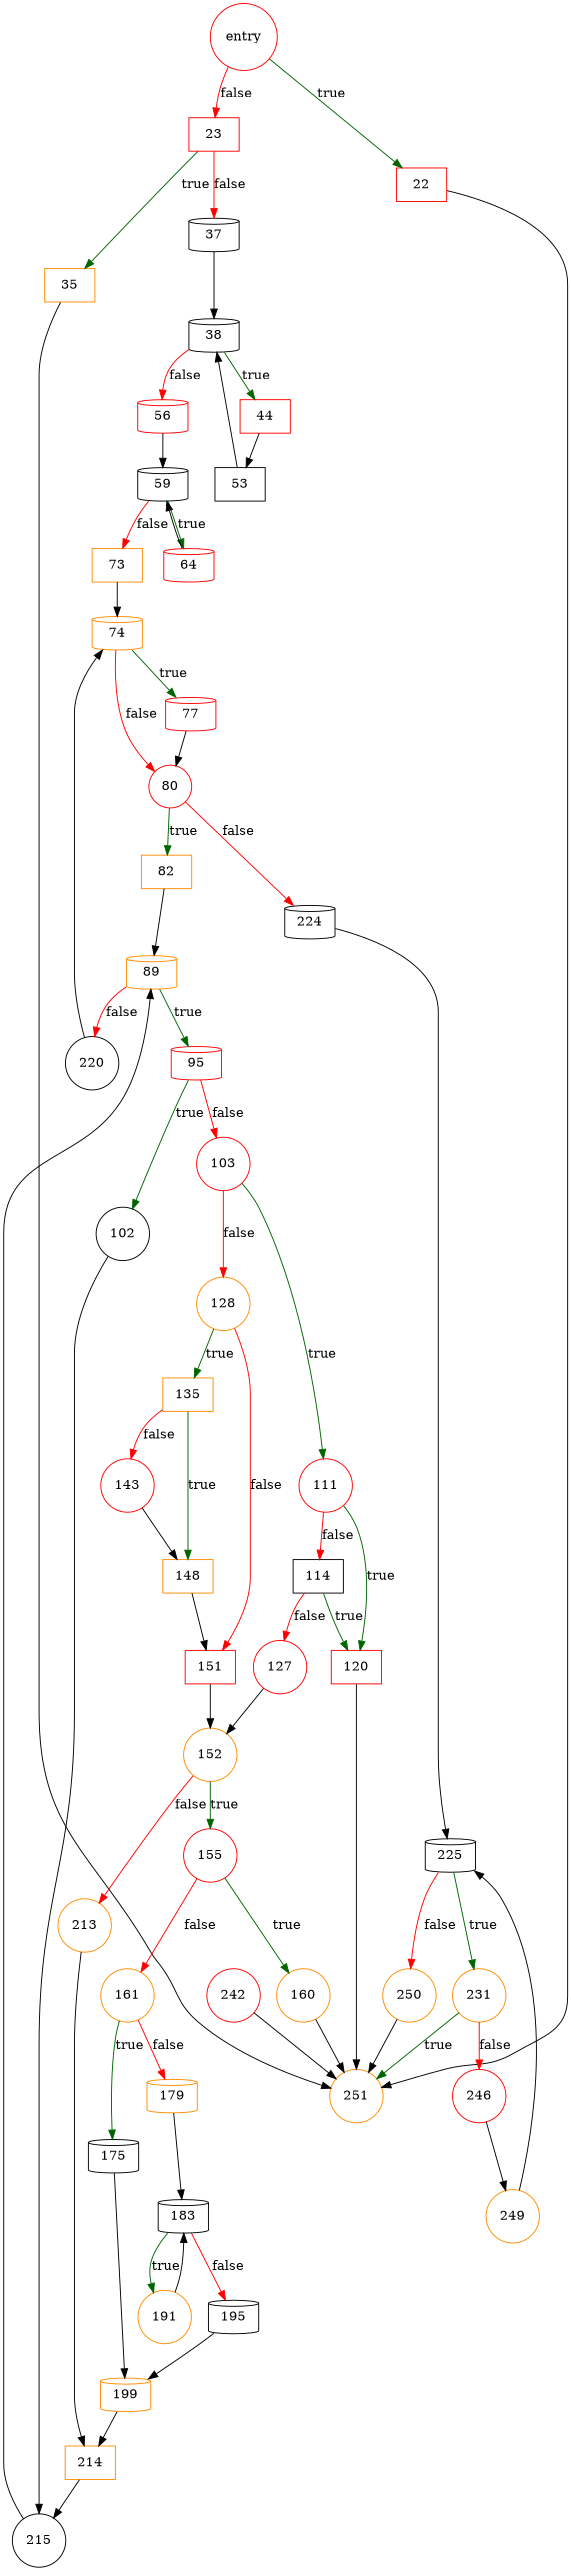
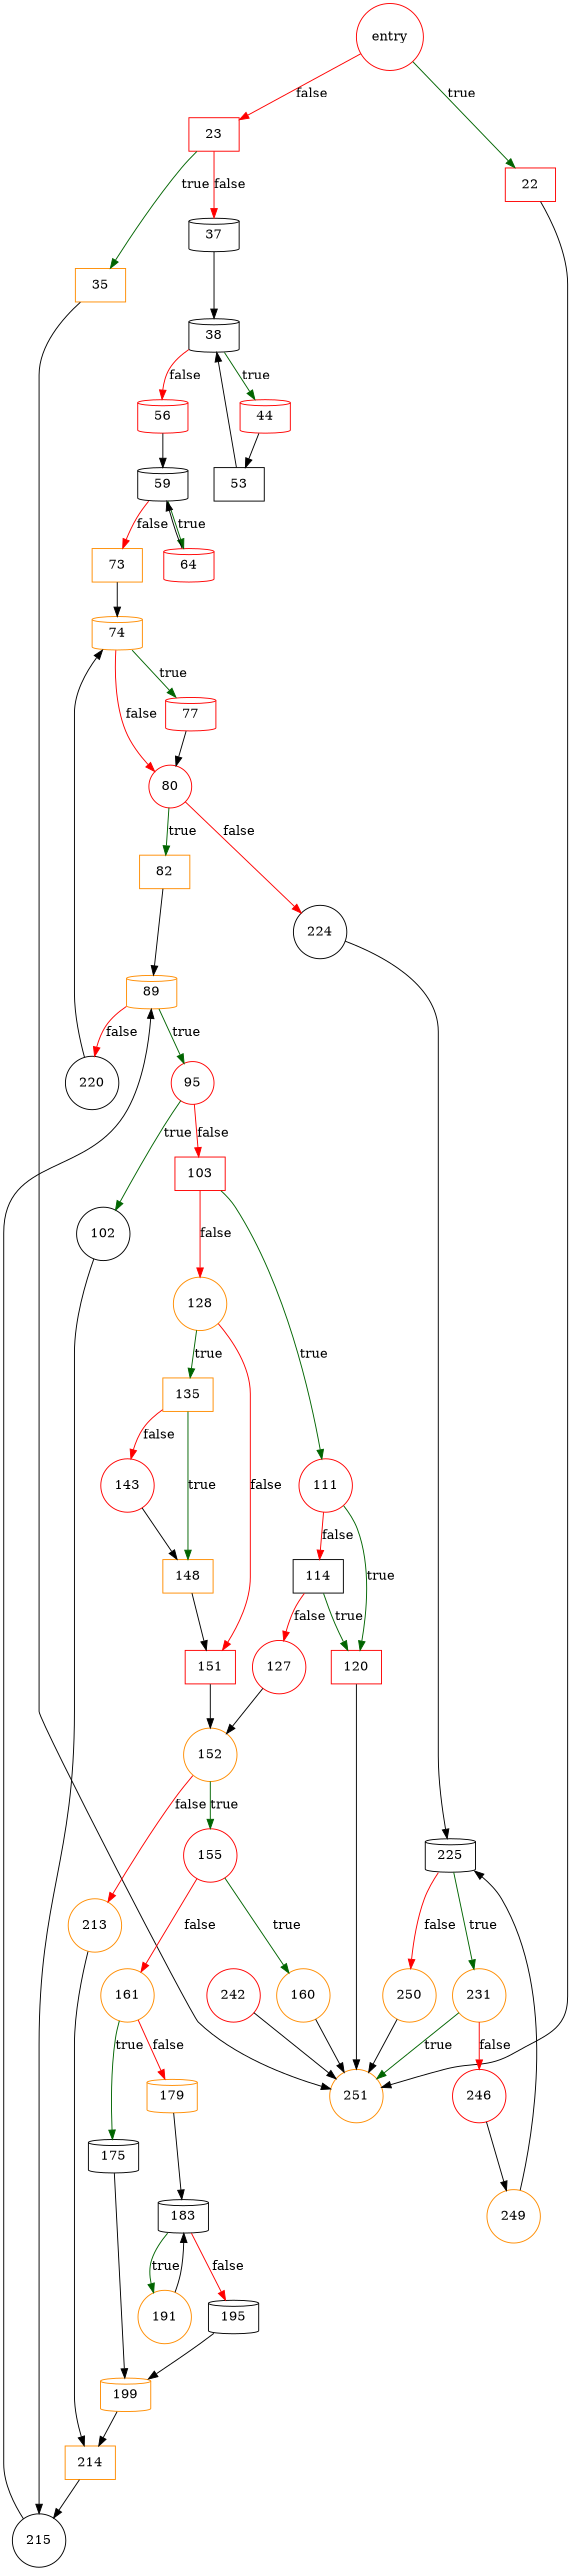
node "44": shape box -> cylinder
node "224": shape cylinder -> circle
node "95": shape cylinder -> circle
node "103": shape circle -> box
